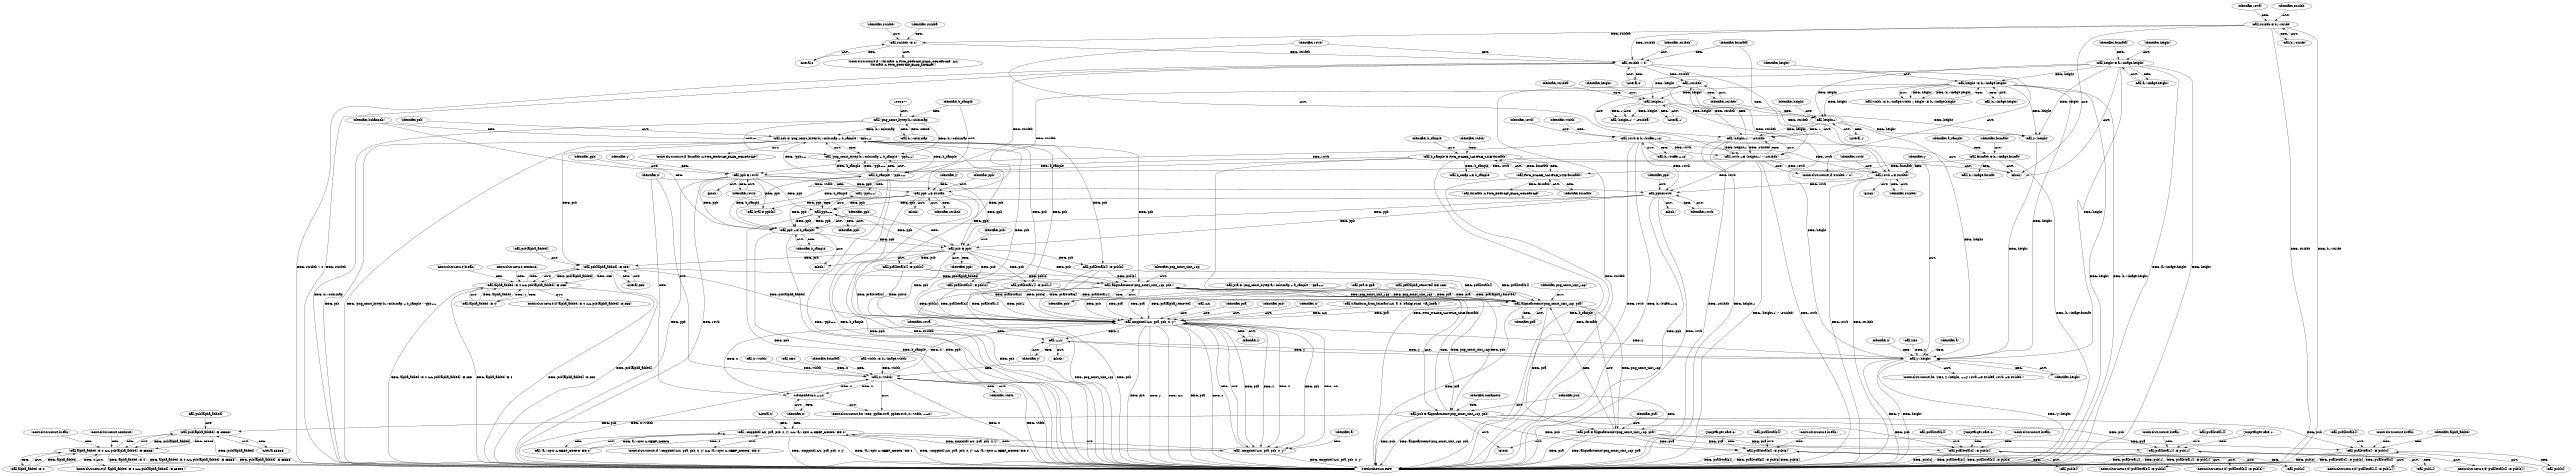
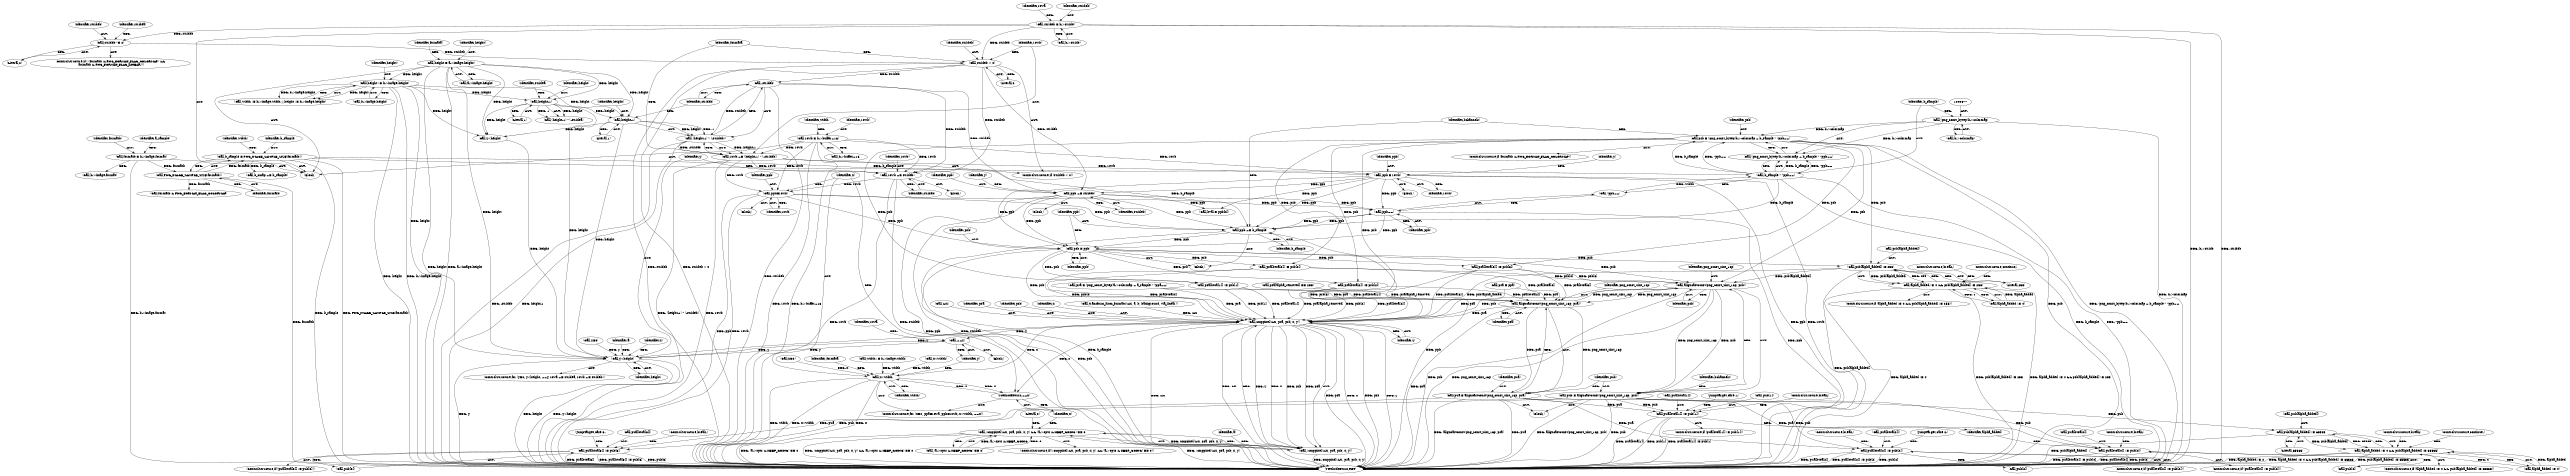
edge "(Call,b->colormap)" -> "(Call,(png_const_bytep)b->colormap)": label "DDG: 65535" -> "AST: "
edge "(Call,pua[btoa[1]] != pub[1])" -> "(Call,pub[1])": now "(Call,pua[btoa[1]] != pub[1])" -> "(Identifier,alpha_added)"
